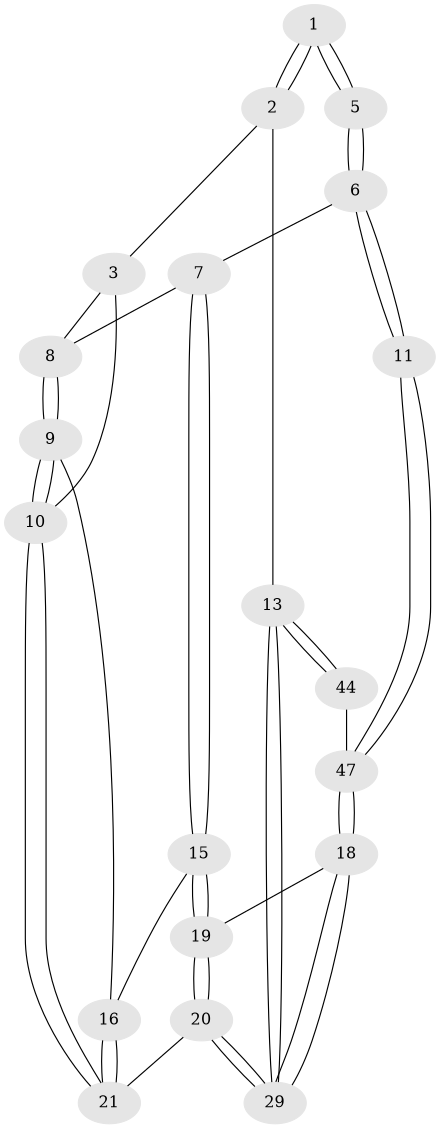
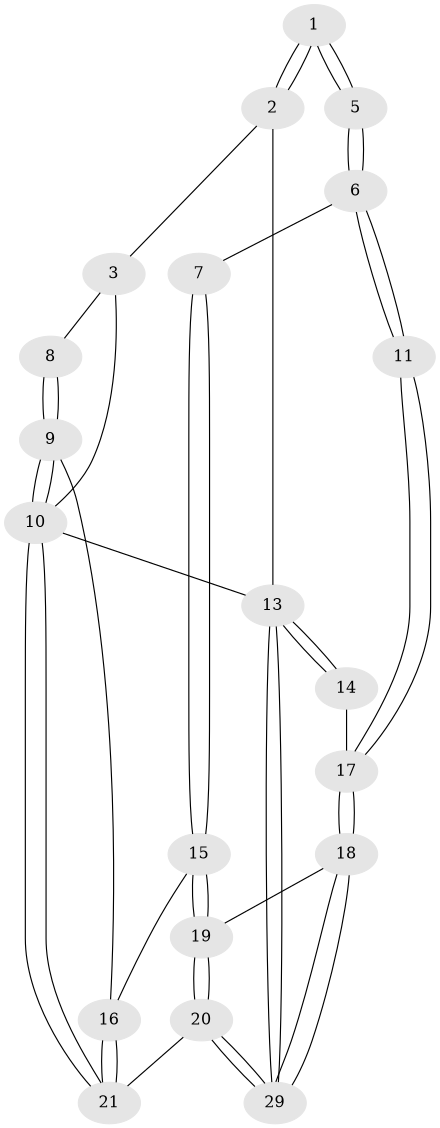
edge "7" -- "8": removed
edge "10" -- "13": added
node "44": label "44" -> "14"
node "47": label "47" -> "17"
